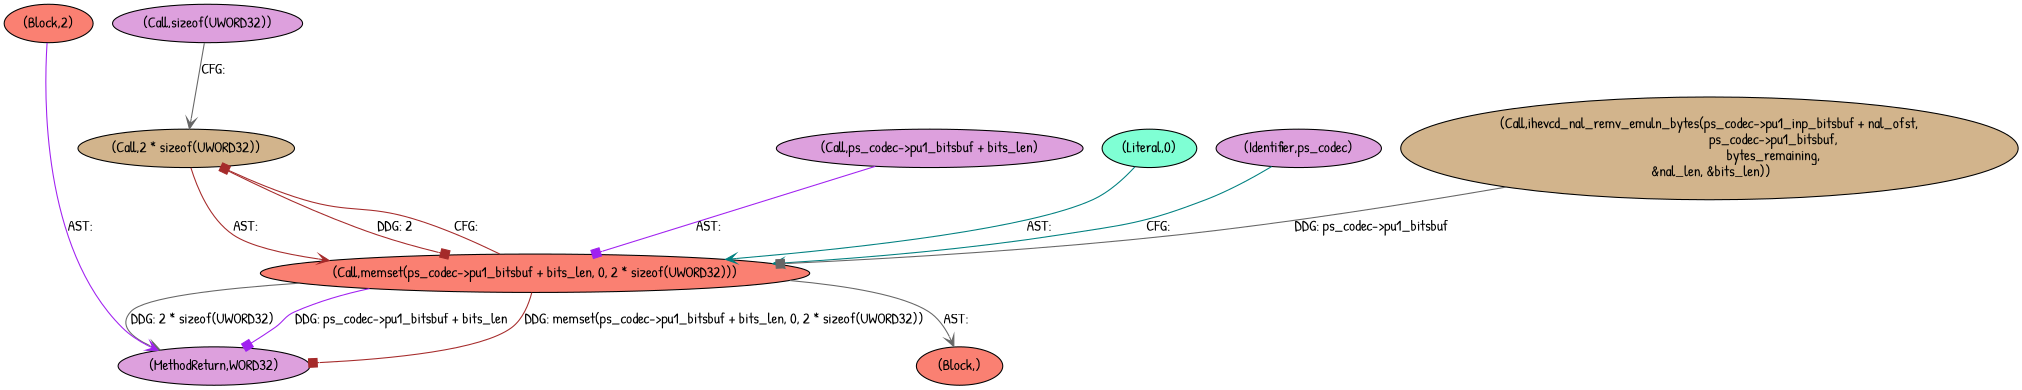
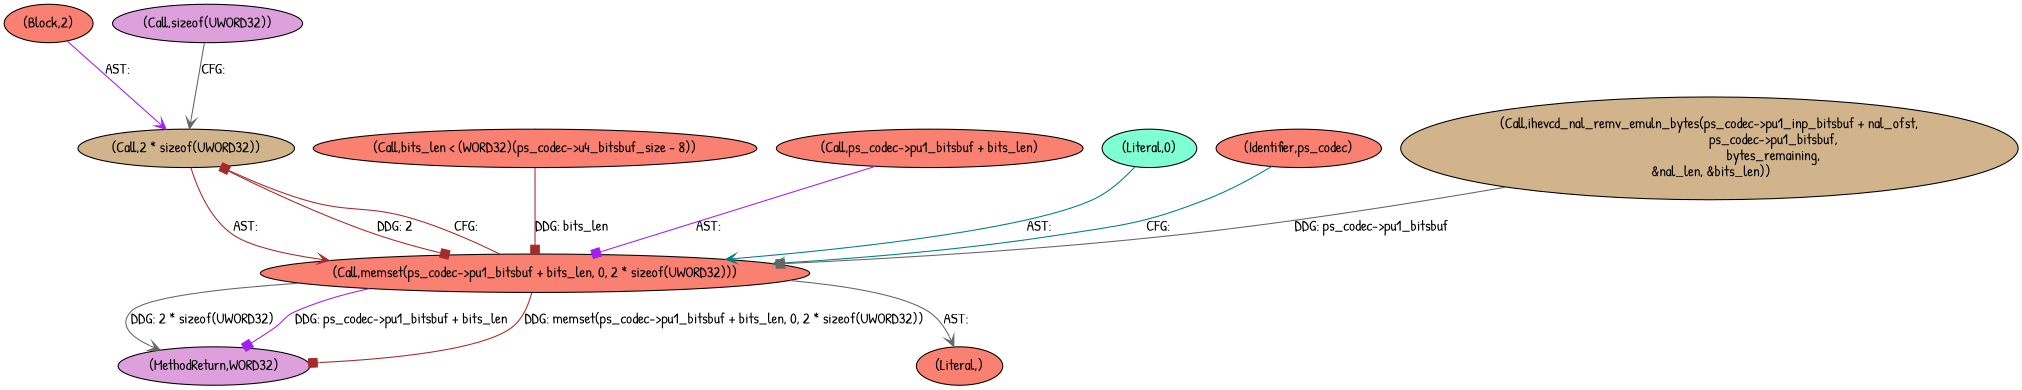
node "(Call,bits_len < (WORD32)(ps_codec->u4_bitsbuf_size - 8))": added
node "(Call,ps_codec->pu1_bitsbuf + bits_len)": fillcolor plum -> salmon
node "(Identifier,ps_codec)": fillcolor plum -> salmon
edge "(Block,2)" -> "(MethodReturn,WORD32)": now "(Block,2)" -> "(Call,2 * sizeof(UWORD32))"
node "(Block,)": label "(Block,)" -> "(Literal,)"
